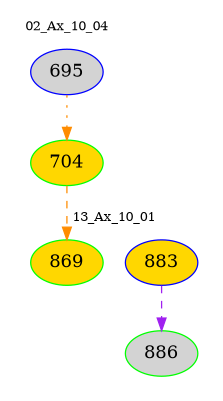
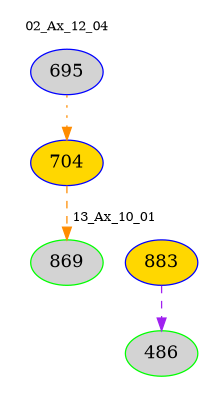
cluster "02_Ax_10_04": label "02_Ax_10_04" -> "02_Ax_12_04"
node "704": color green -> blue
node "869": fillcolor gold -> lightgrey
node "886": label "886" -> "486"
